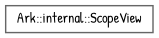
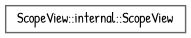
node "Ark::internal::ScopeView": label "Ark::internal::ScopeView" -> "ScopeView::internal::ScopeView"
